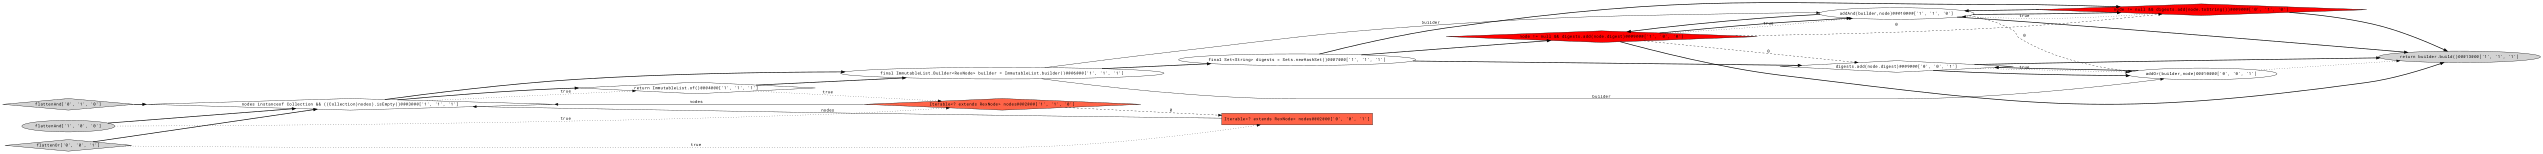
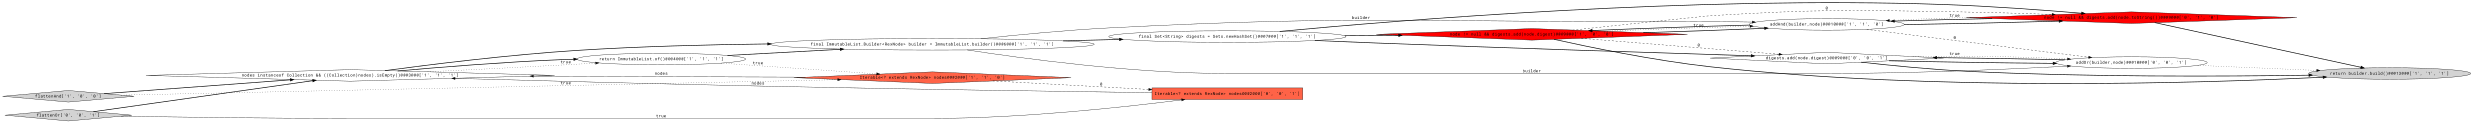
edge "addAnd(builder,node)@@@10@@@['1', '1', '0']" -> "return builder.build()@@@13@@@['1', '1', '1']": removed
node "return ImmutableList.of()@@@4@@@['1', '1', '1']": shape diamond -> ellipse
node "flattenAnd['0', '1', '0']": removed
node "flattenAnd['1', '0', '0']": shape ellipse -> diamond
edge "flattenOr['0', '0', '1']" -> "Iterable<? extends RexNode> nodes@@@2@@@['0', '0', '1']": style dotted -> solid
